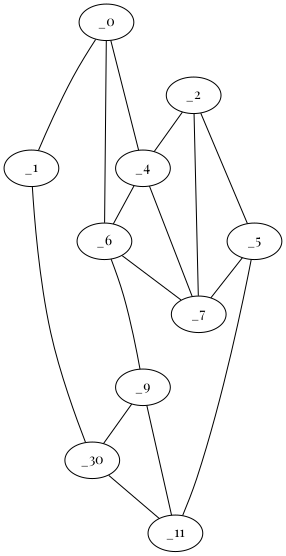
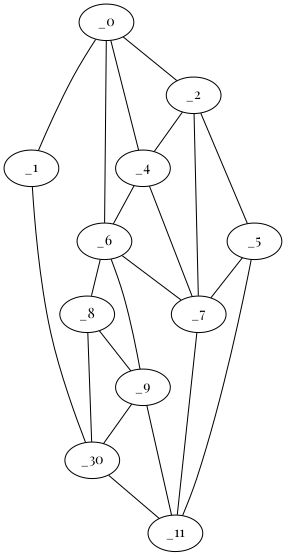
edge "_0" -- "_2": added
node "_8": added
edge "_7" -- "_11": added
